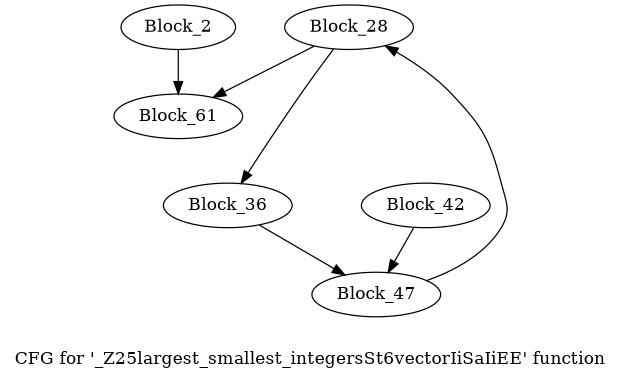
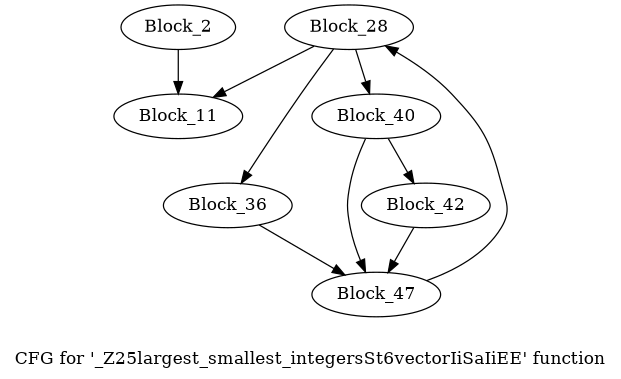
node "Block_61": label "Block_61" -> "Block_11"
node "Block_40": added
